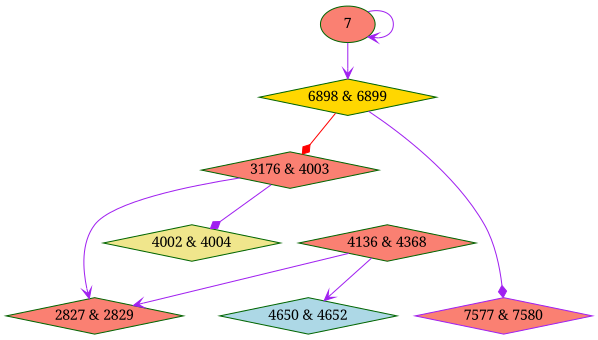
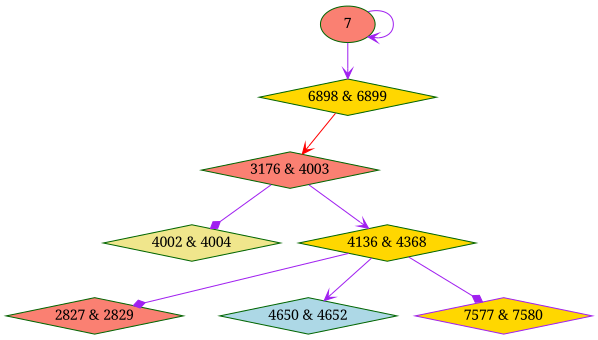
edge "6898 & 6899" -> "3176 & 4003": arrowhead diamond -> vee
edge "6898 & 6899" -> "7577 & 7580": now "4136 & 4368" -> "7577 & 7580"
edge "3176 & 4003" -> "2827 & 2829": now "3176 & 4003" -> "4136 & 4368"
node "4136 & 4368": fillcolor salmon -> gold
edge "4136 & 4368" -> "2827 & 2829": arrowhead vee -> diamond
node "7577 & 7580": fillcolor salmon -> gold
